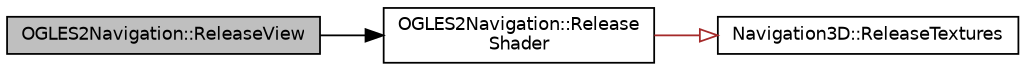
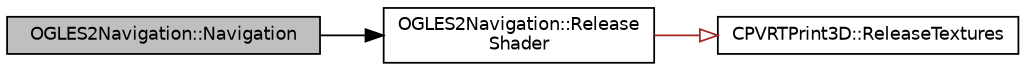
node "OGLES2Navigation::ReleaseView": label "OGLES2Navigation::ReleaseView" -> "OGLES2Navigation::Navigation"
node "Navigation3D::ReleaseTextures": label "Navigation3D::ReleaseTextures" -> "CPVRTPrint3D::ReleaseTextures"
